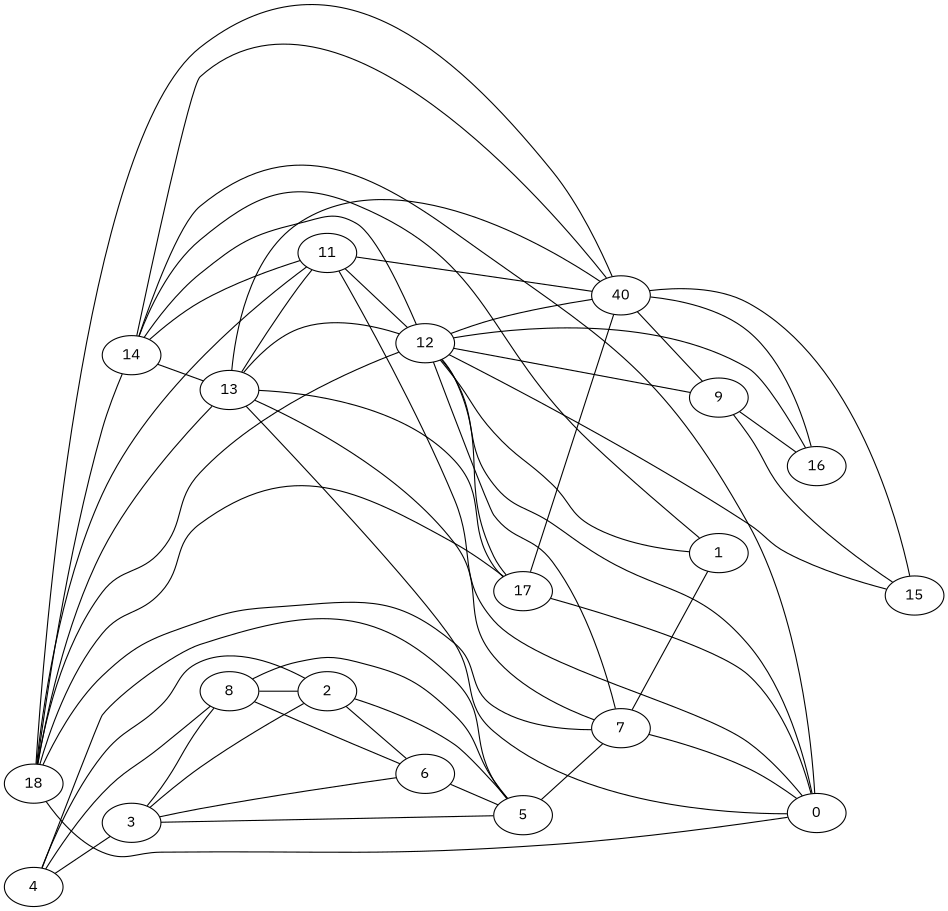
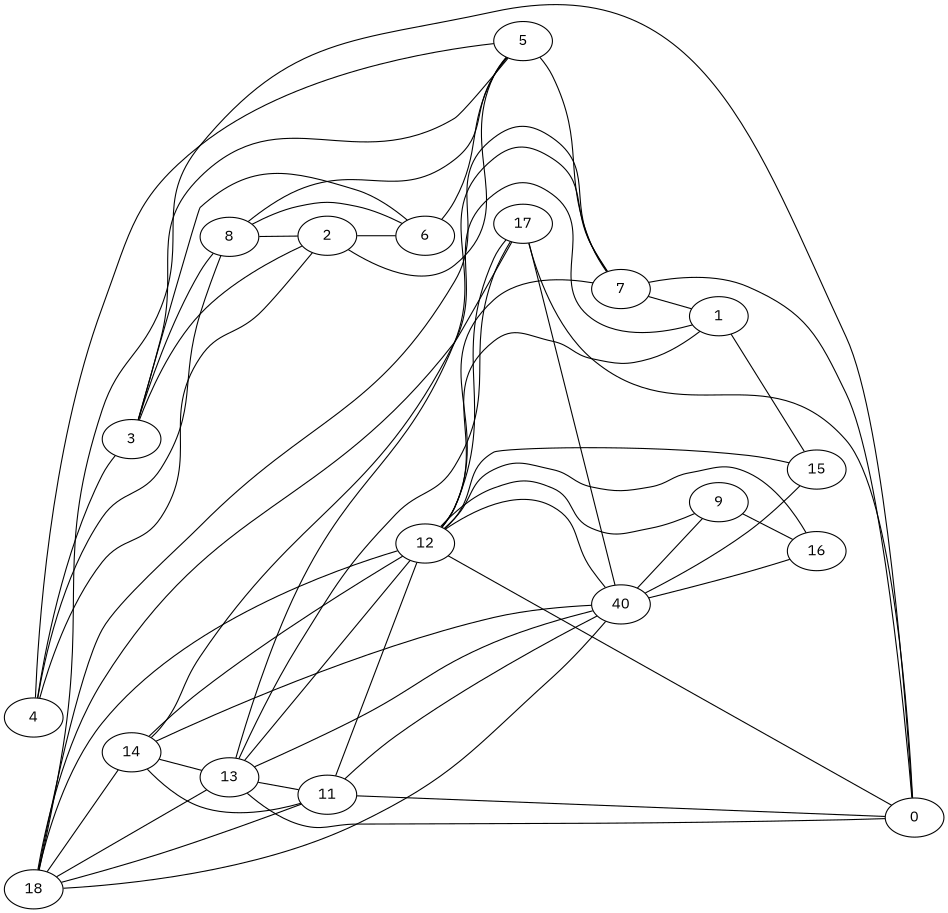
edge "14" -- "0": removed
edge "9" -- "15": now "1" -- "15"
